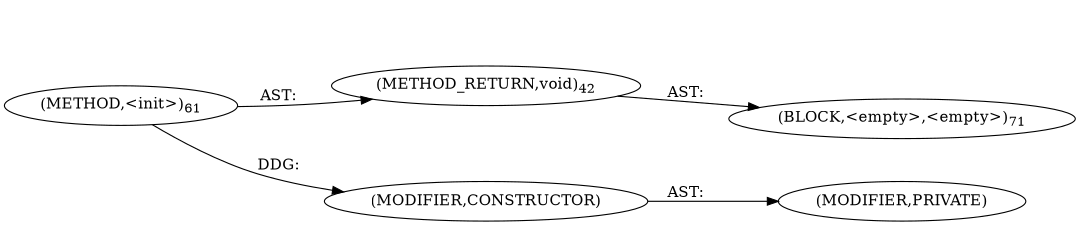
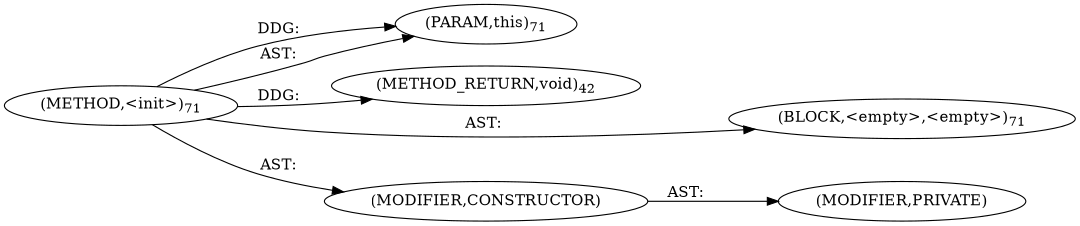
node "(PARAM,this)": added
edge "(METHOD,<init>)" -> "(METHOD_RETURN,void)": label "AST: " -> "DDG: "
edge "(METHOD_RETURN,void)" -> "(BLOCK,<empty>,<empty>)": now "(METHOD,<init>)" -> "(BLOCK,<empty>,<empty>)"
node "(METHOD,<init>)": text "61" -> "71"
edge "(METHOD,<init>)" -> "(MODIFIER,CONSTRUCTOR)": label "DDG: " -> "AST: "
